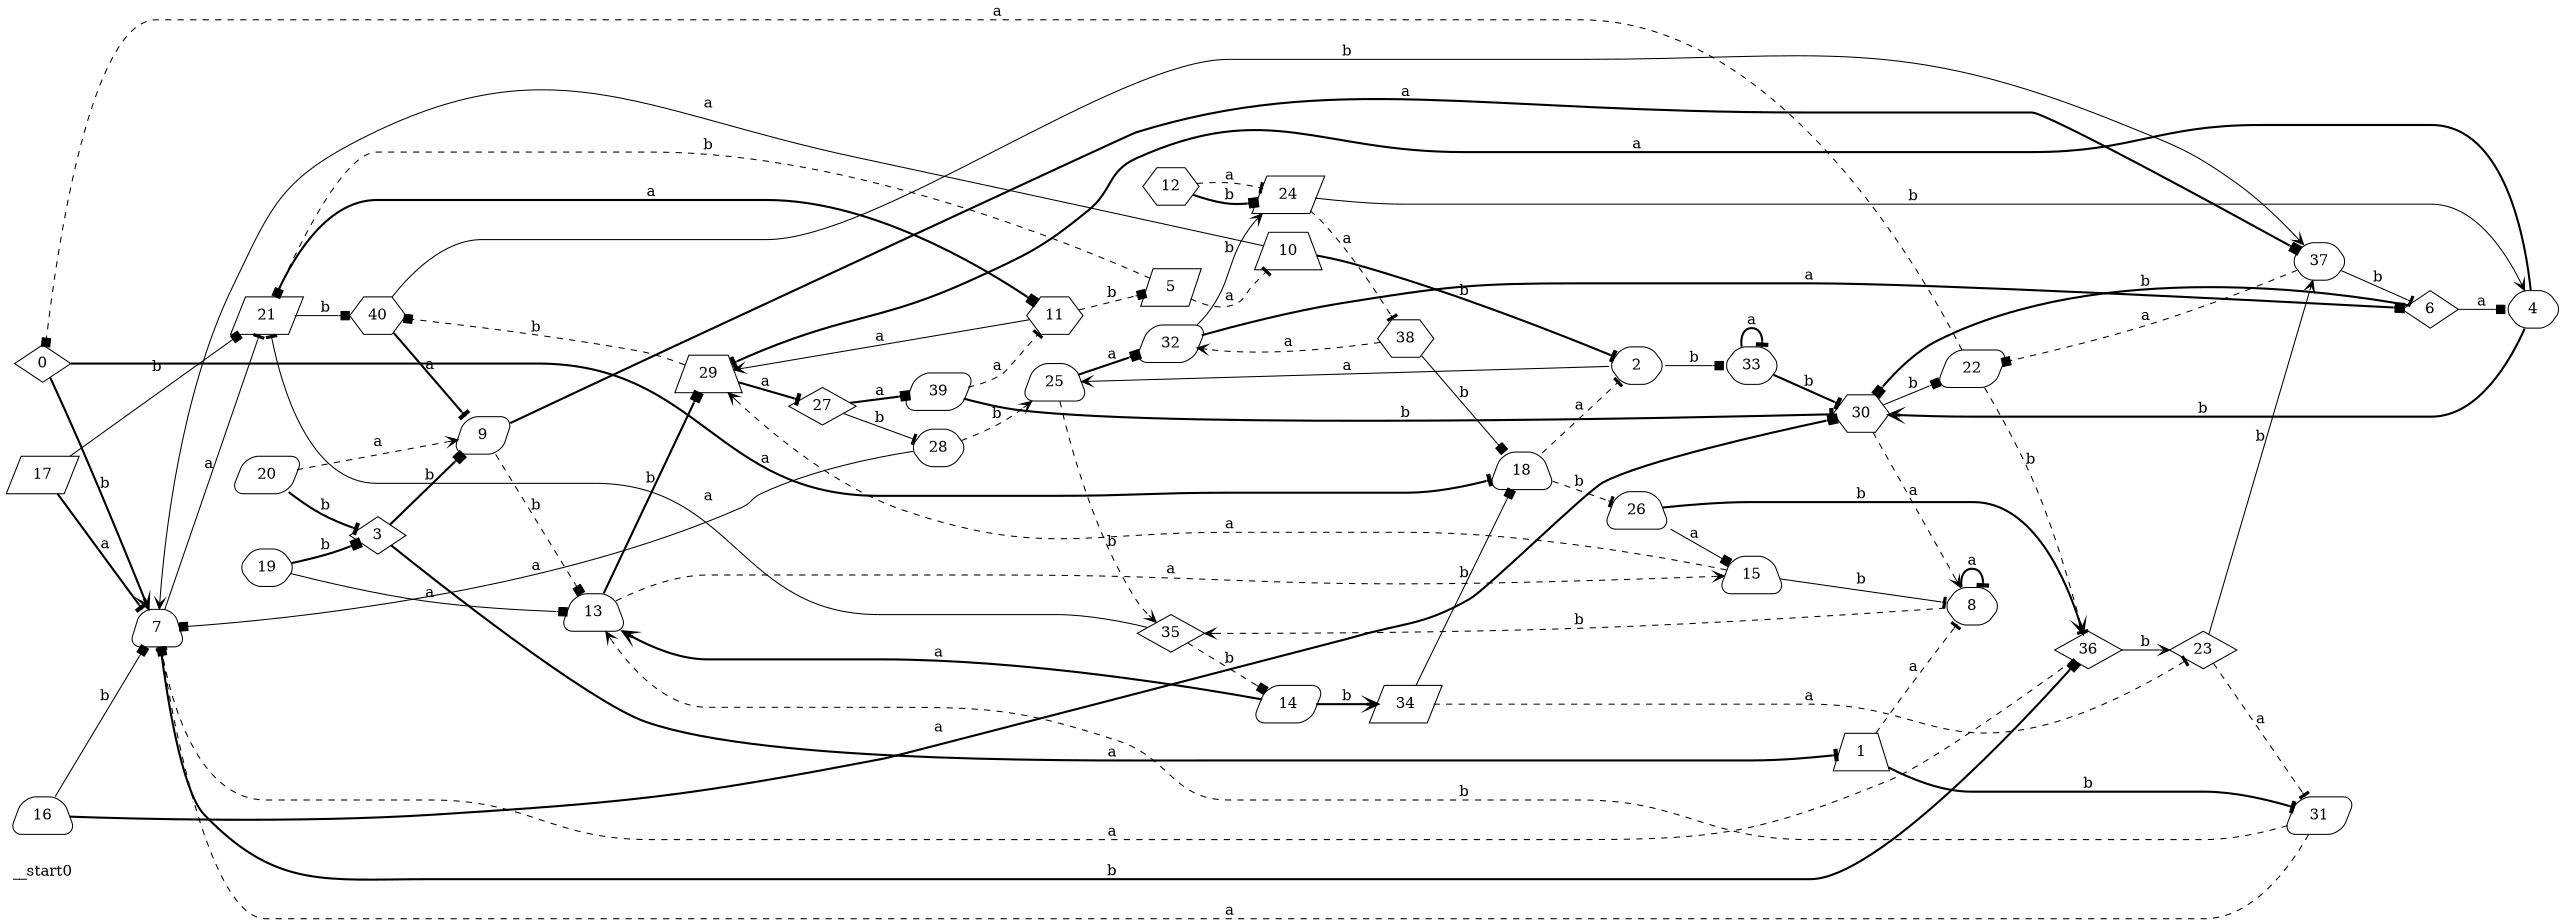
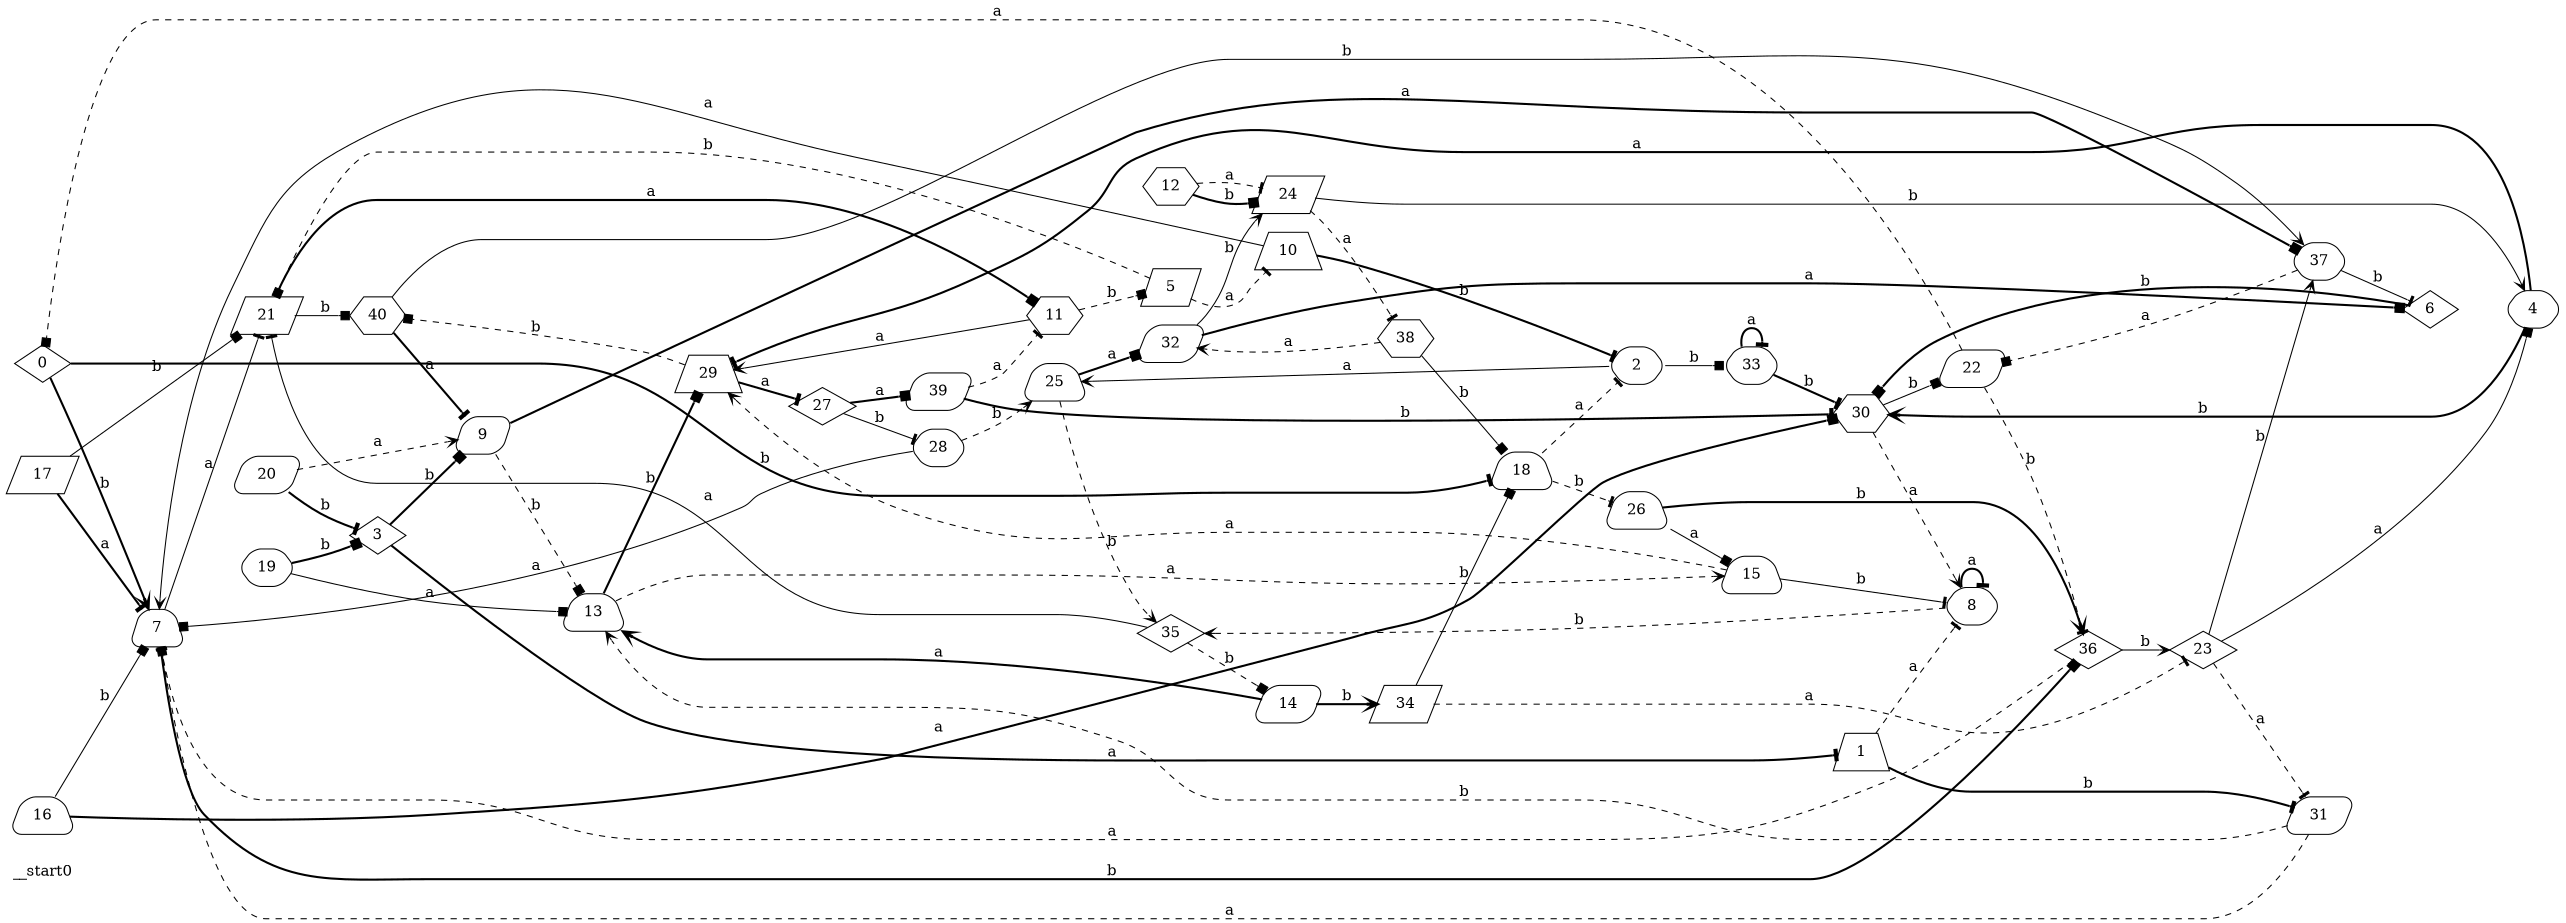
edge "6" -> "4": now "23" -> "4"
edge "0" -> "18": label "a" -> "b"
